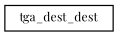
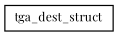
node "tga_dest_dest": label "tga_dest_dest" -> "tga_dest_struct"
